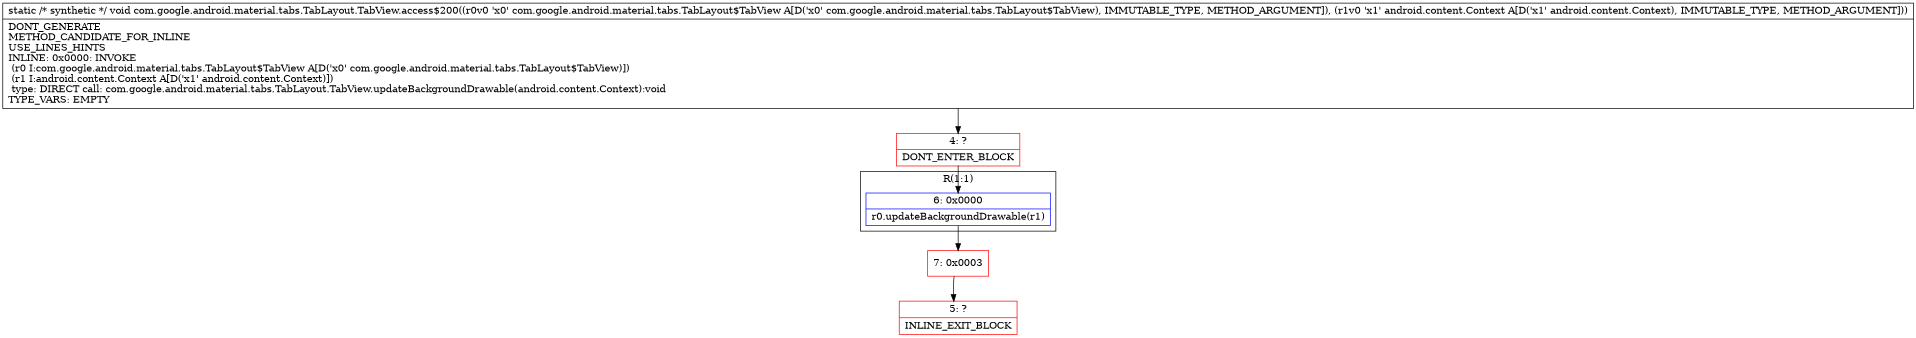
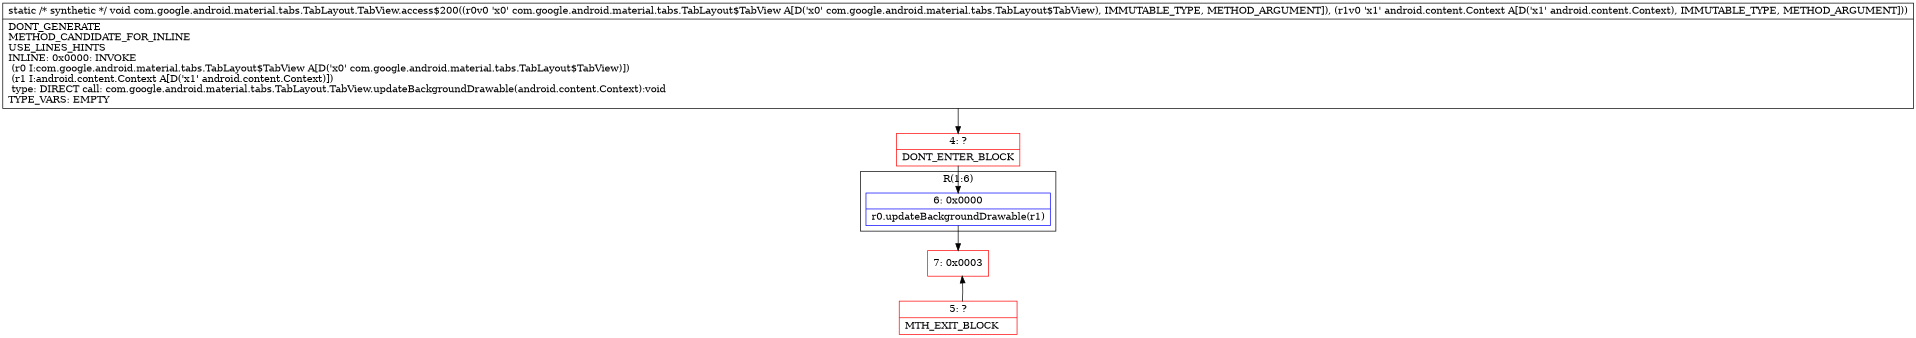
cluster "R(1:1)": label "R(1:1)" -> "R(1:6)"
edge "7: 0x0003" -> "5: ?": reversed
node "5: ?": text "INLINE_EXIT_BLOCK" -> "MTH_EXIT_BLOCK"
